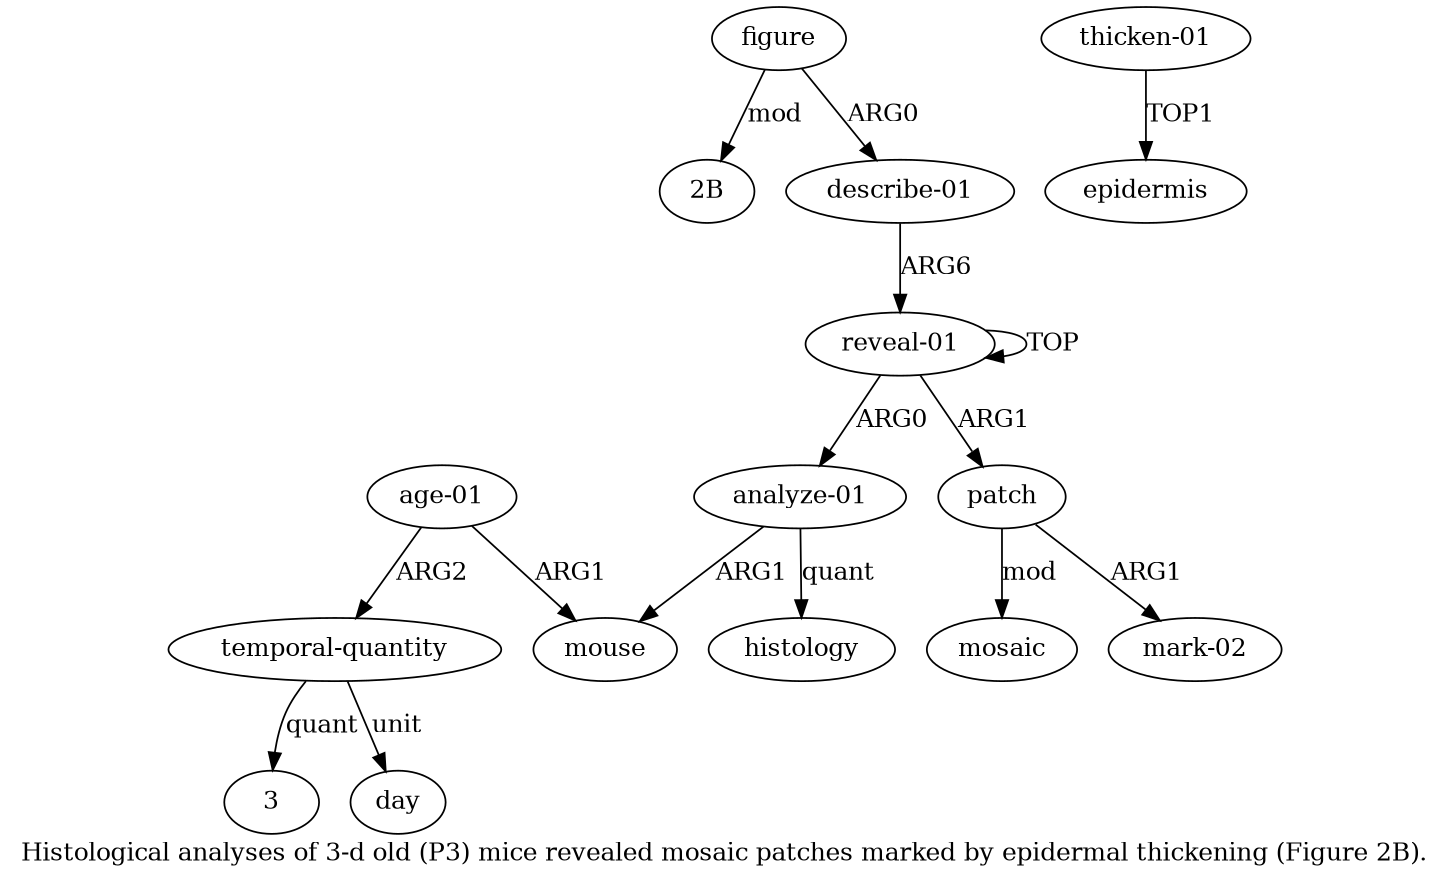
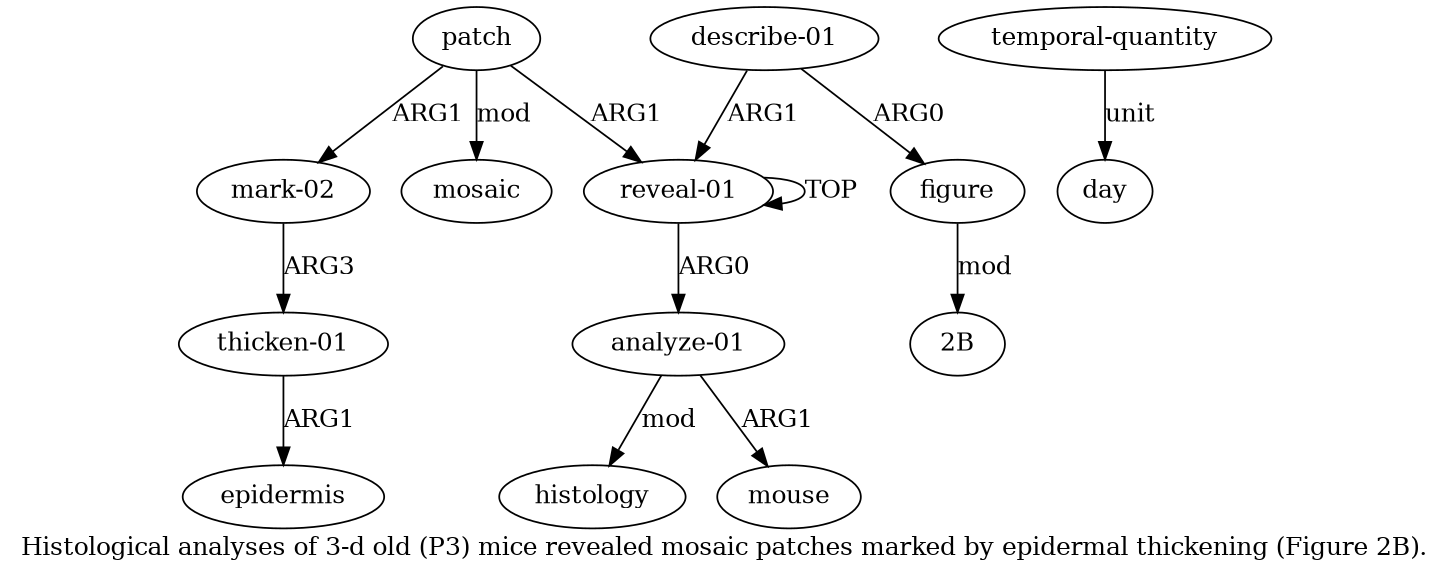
edge "figure" -> "describe-01": reversed
edge "thicken-01" -> "epidermis": label "TOP1" -> "ARG1"
edge "mark-02" -> "thicken-01": added, label "ARG3"
edge "describe-01" -> "reveal-01": label "ARG6" -> "ARG1"
edge "reveal-01" -> "patch": reversed
node "age-01": removed
edge "analyze-01" -> "histology": label "quant" -> "mod"
node "3": removed
